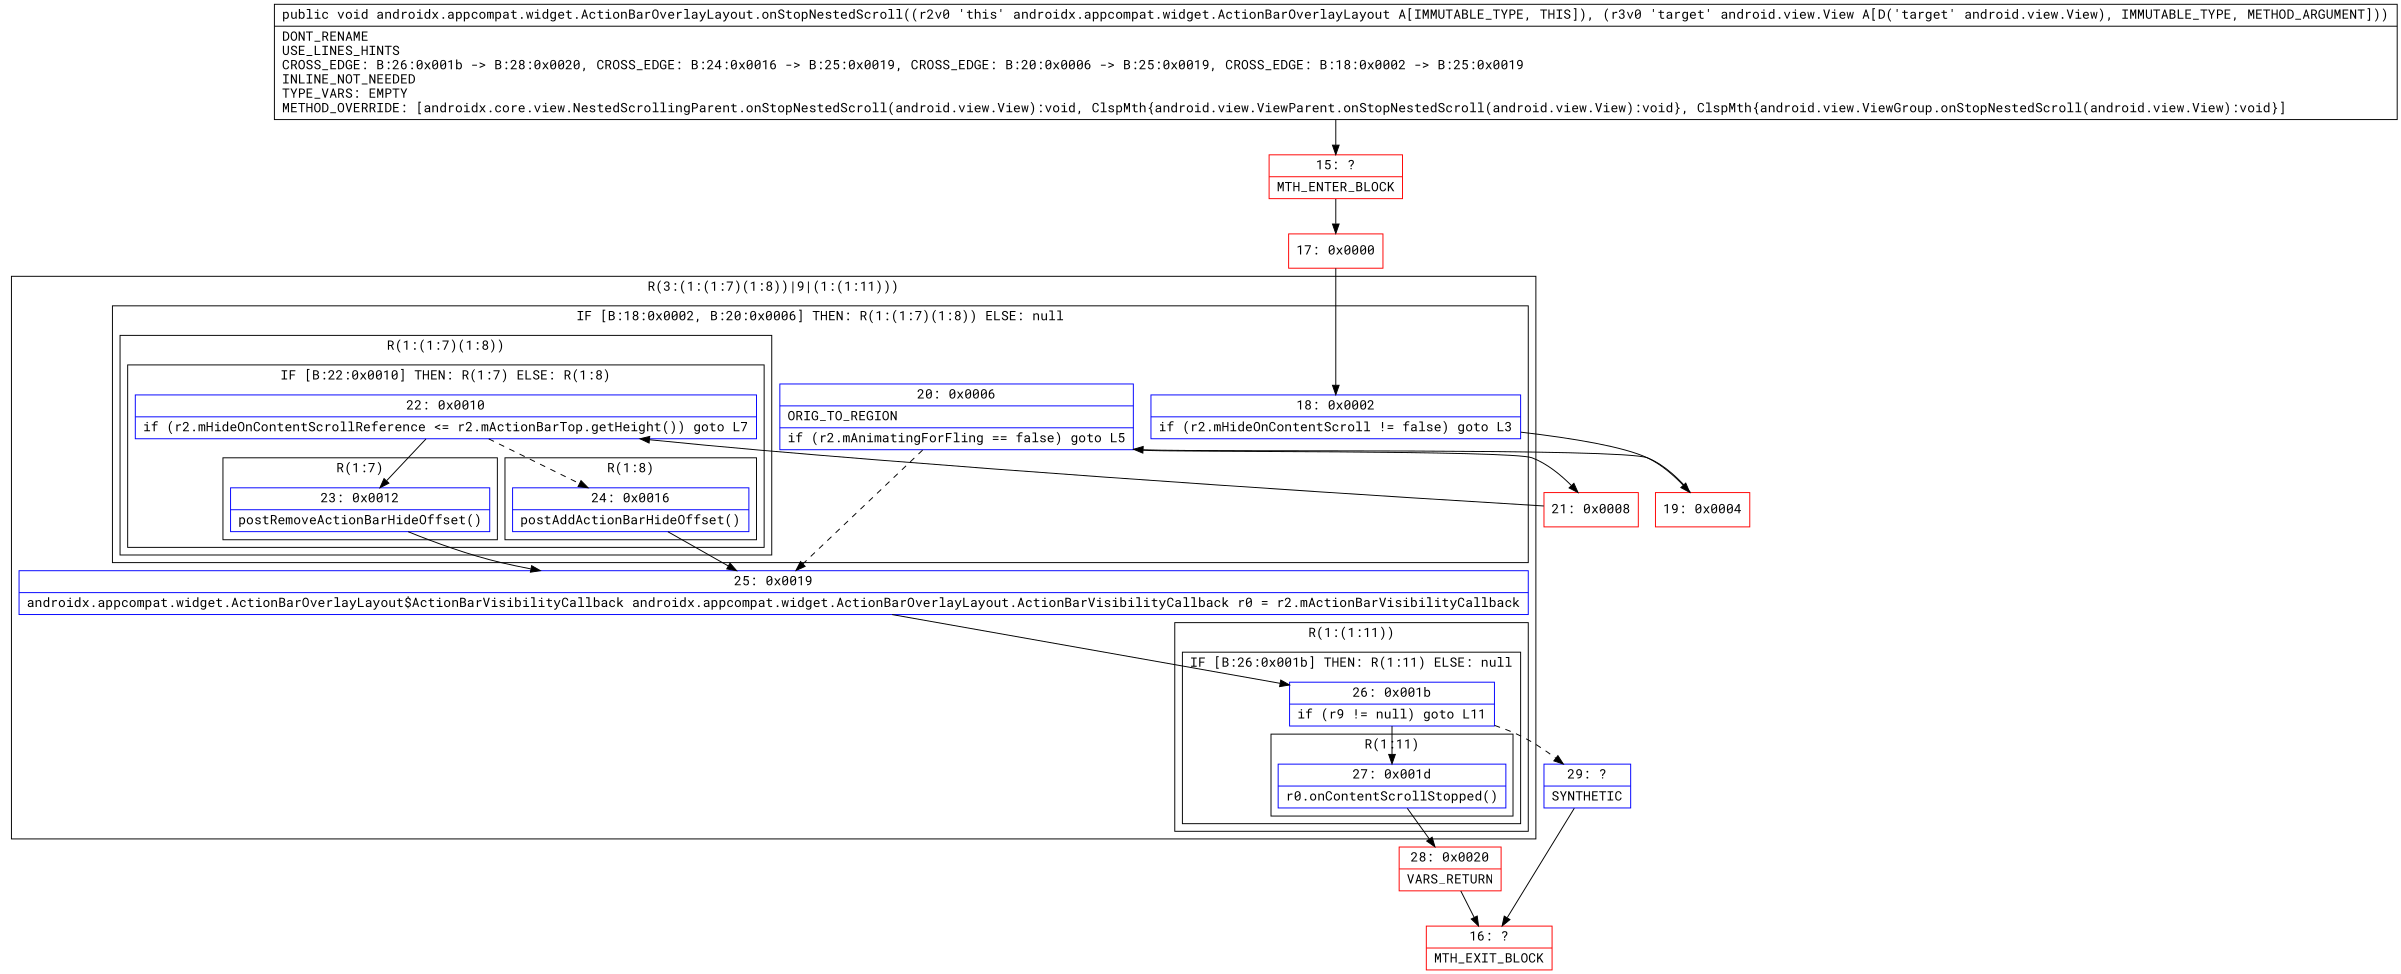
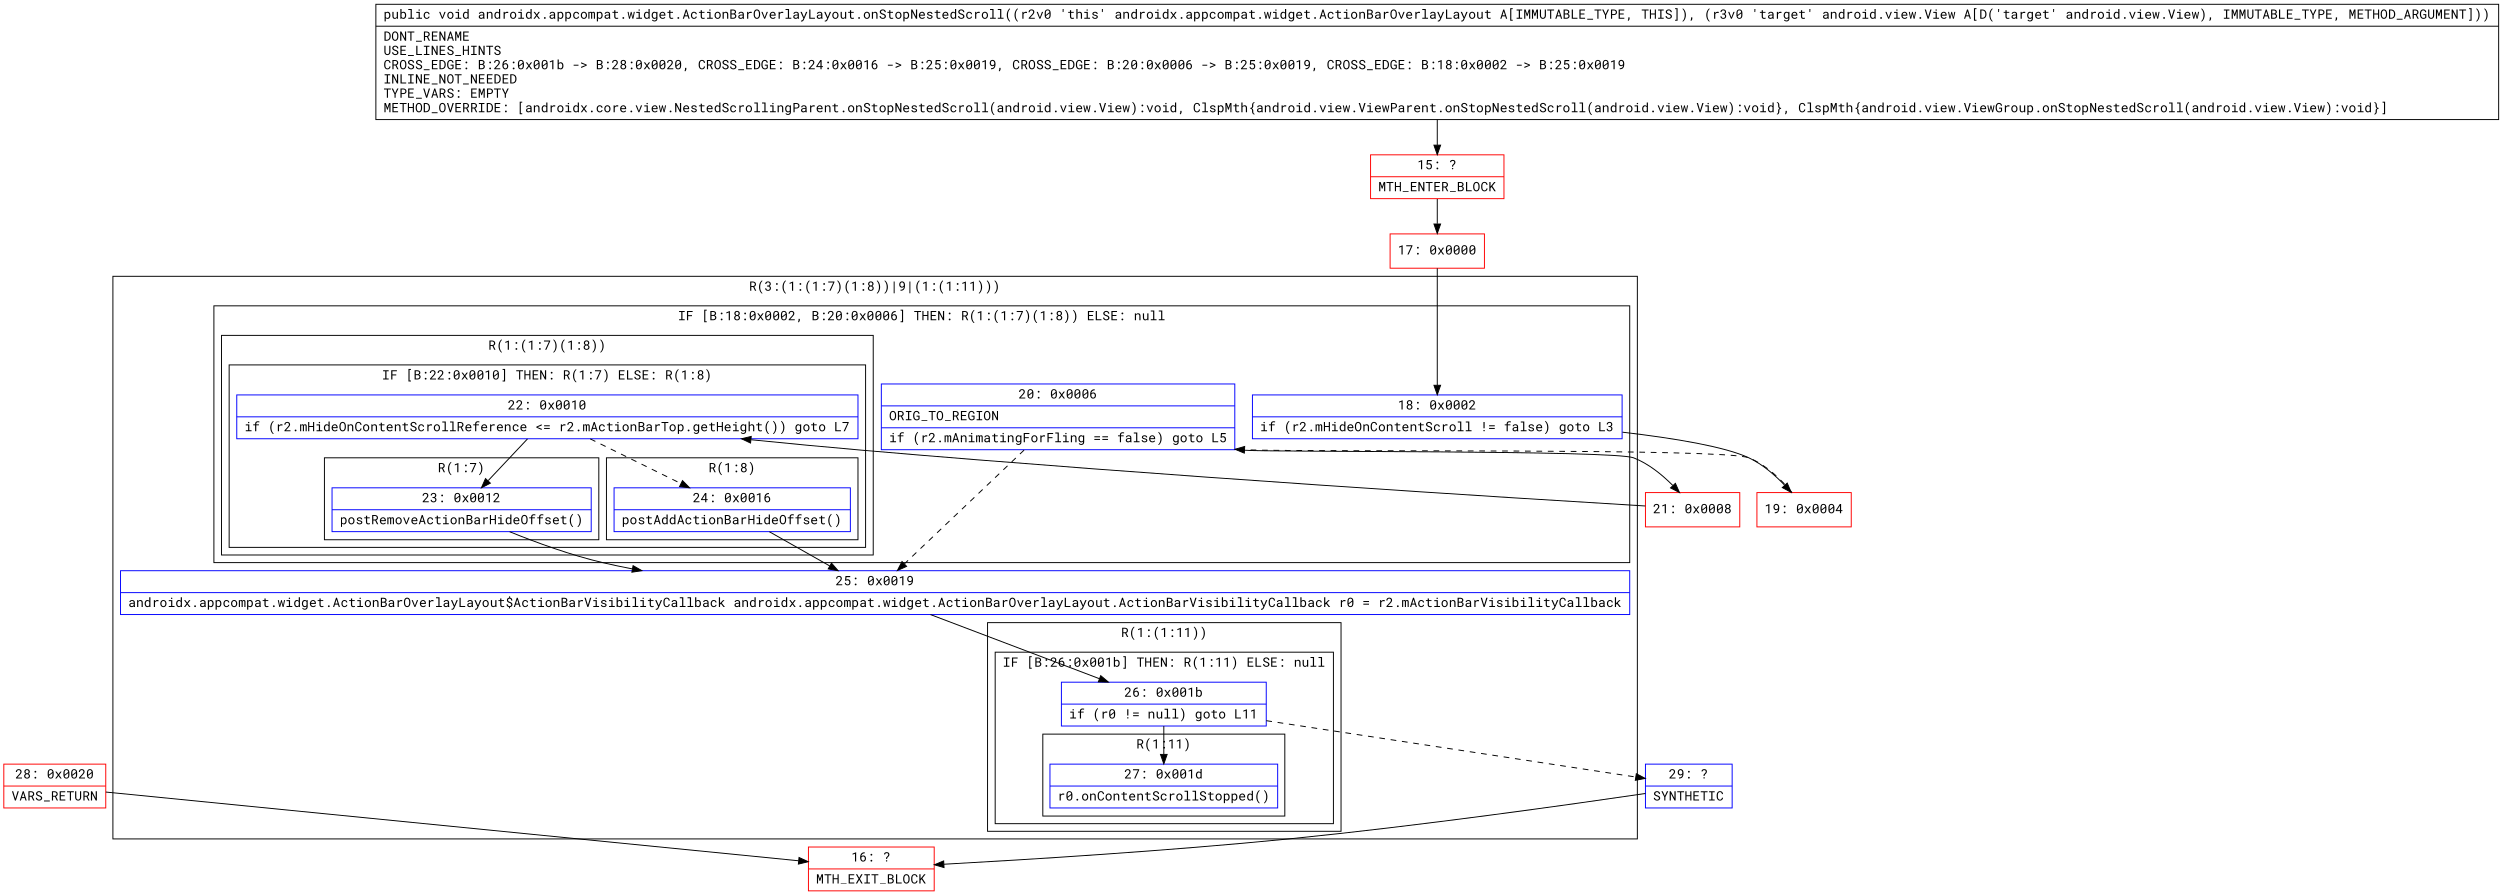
edge "19: 0x0004" -> "20: 0x0006": style solid -> dashed
node "26: 0x001b": text "if (r9 != null) goto L11" -> "if (r0 != null) goto L11"
edge "27: 0x001d" -> "28: 0x0020": removed
